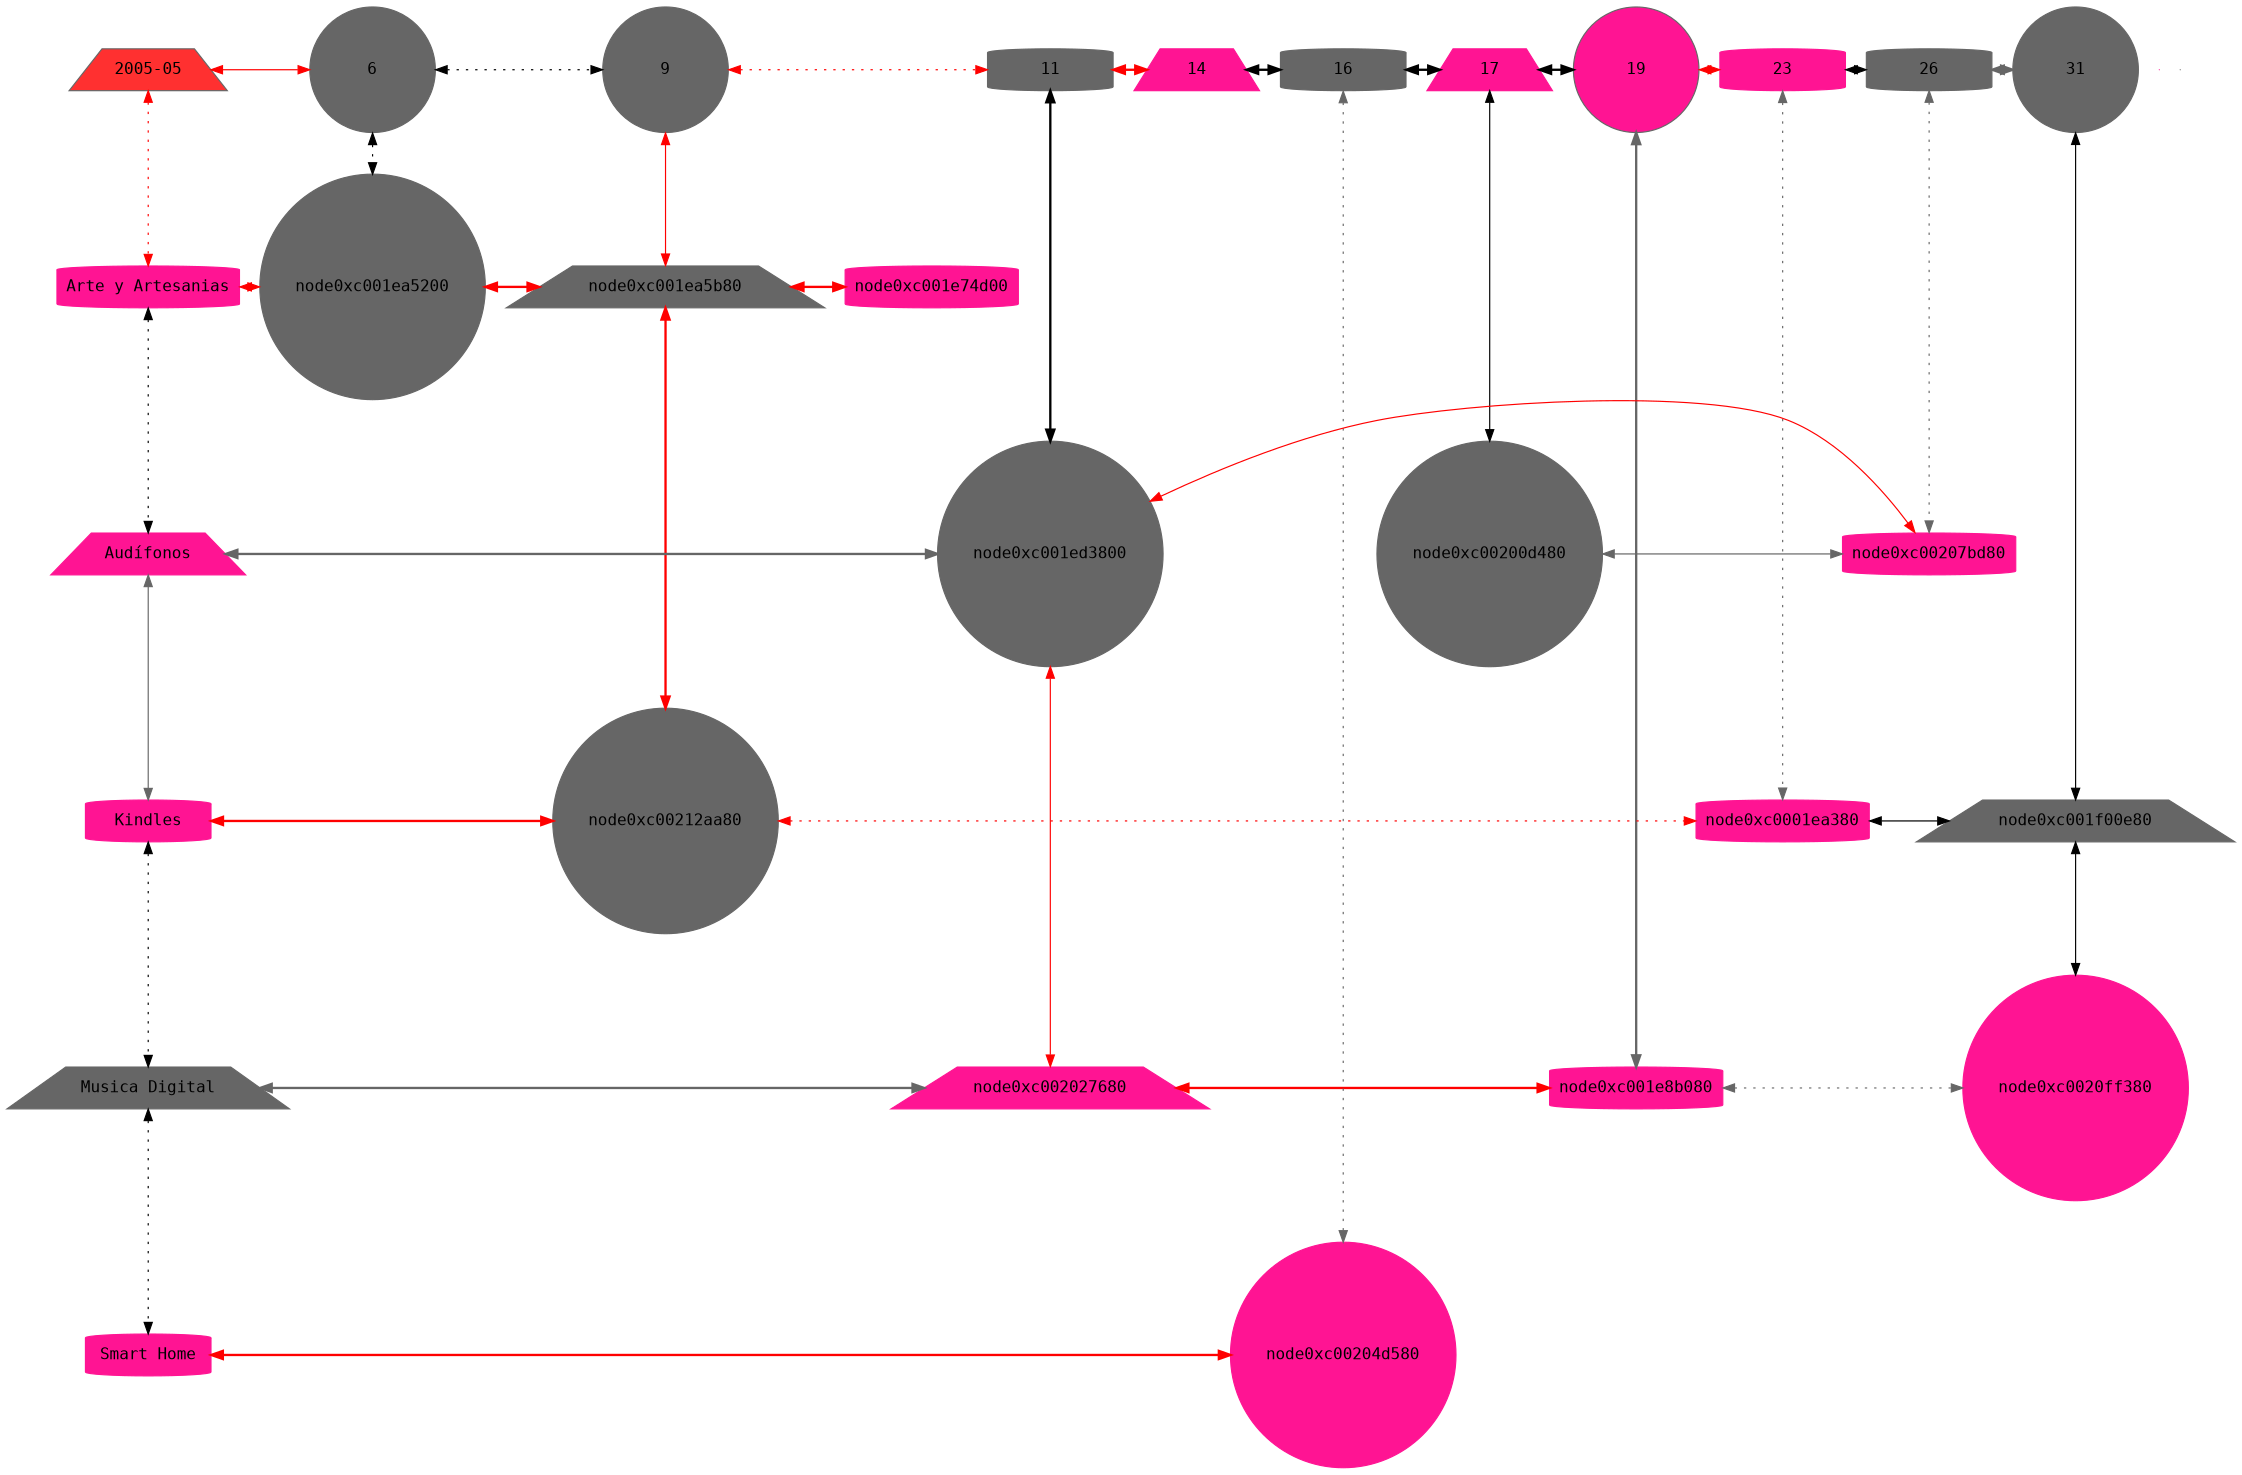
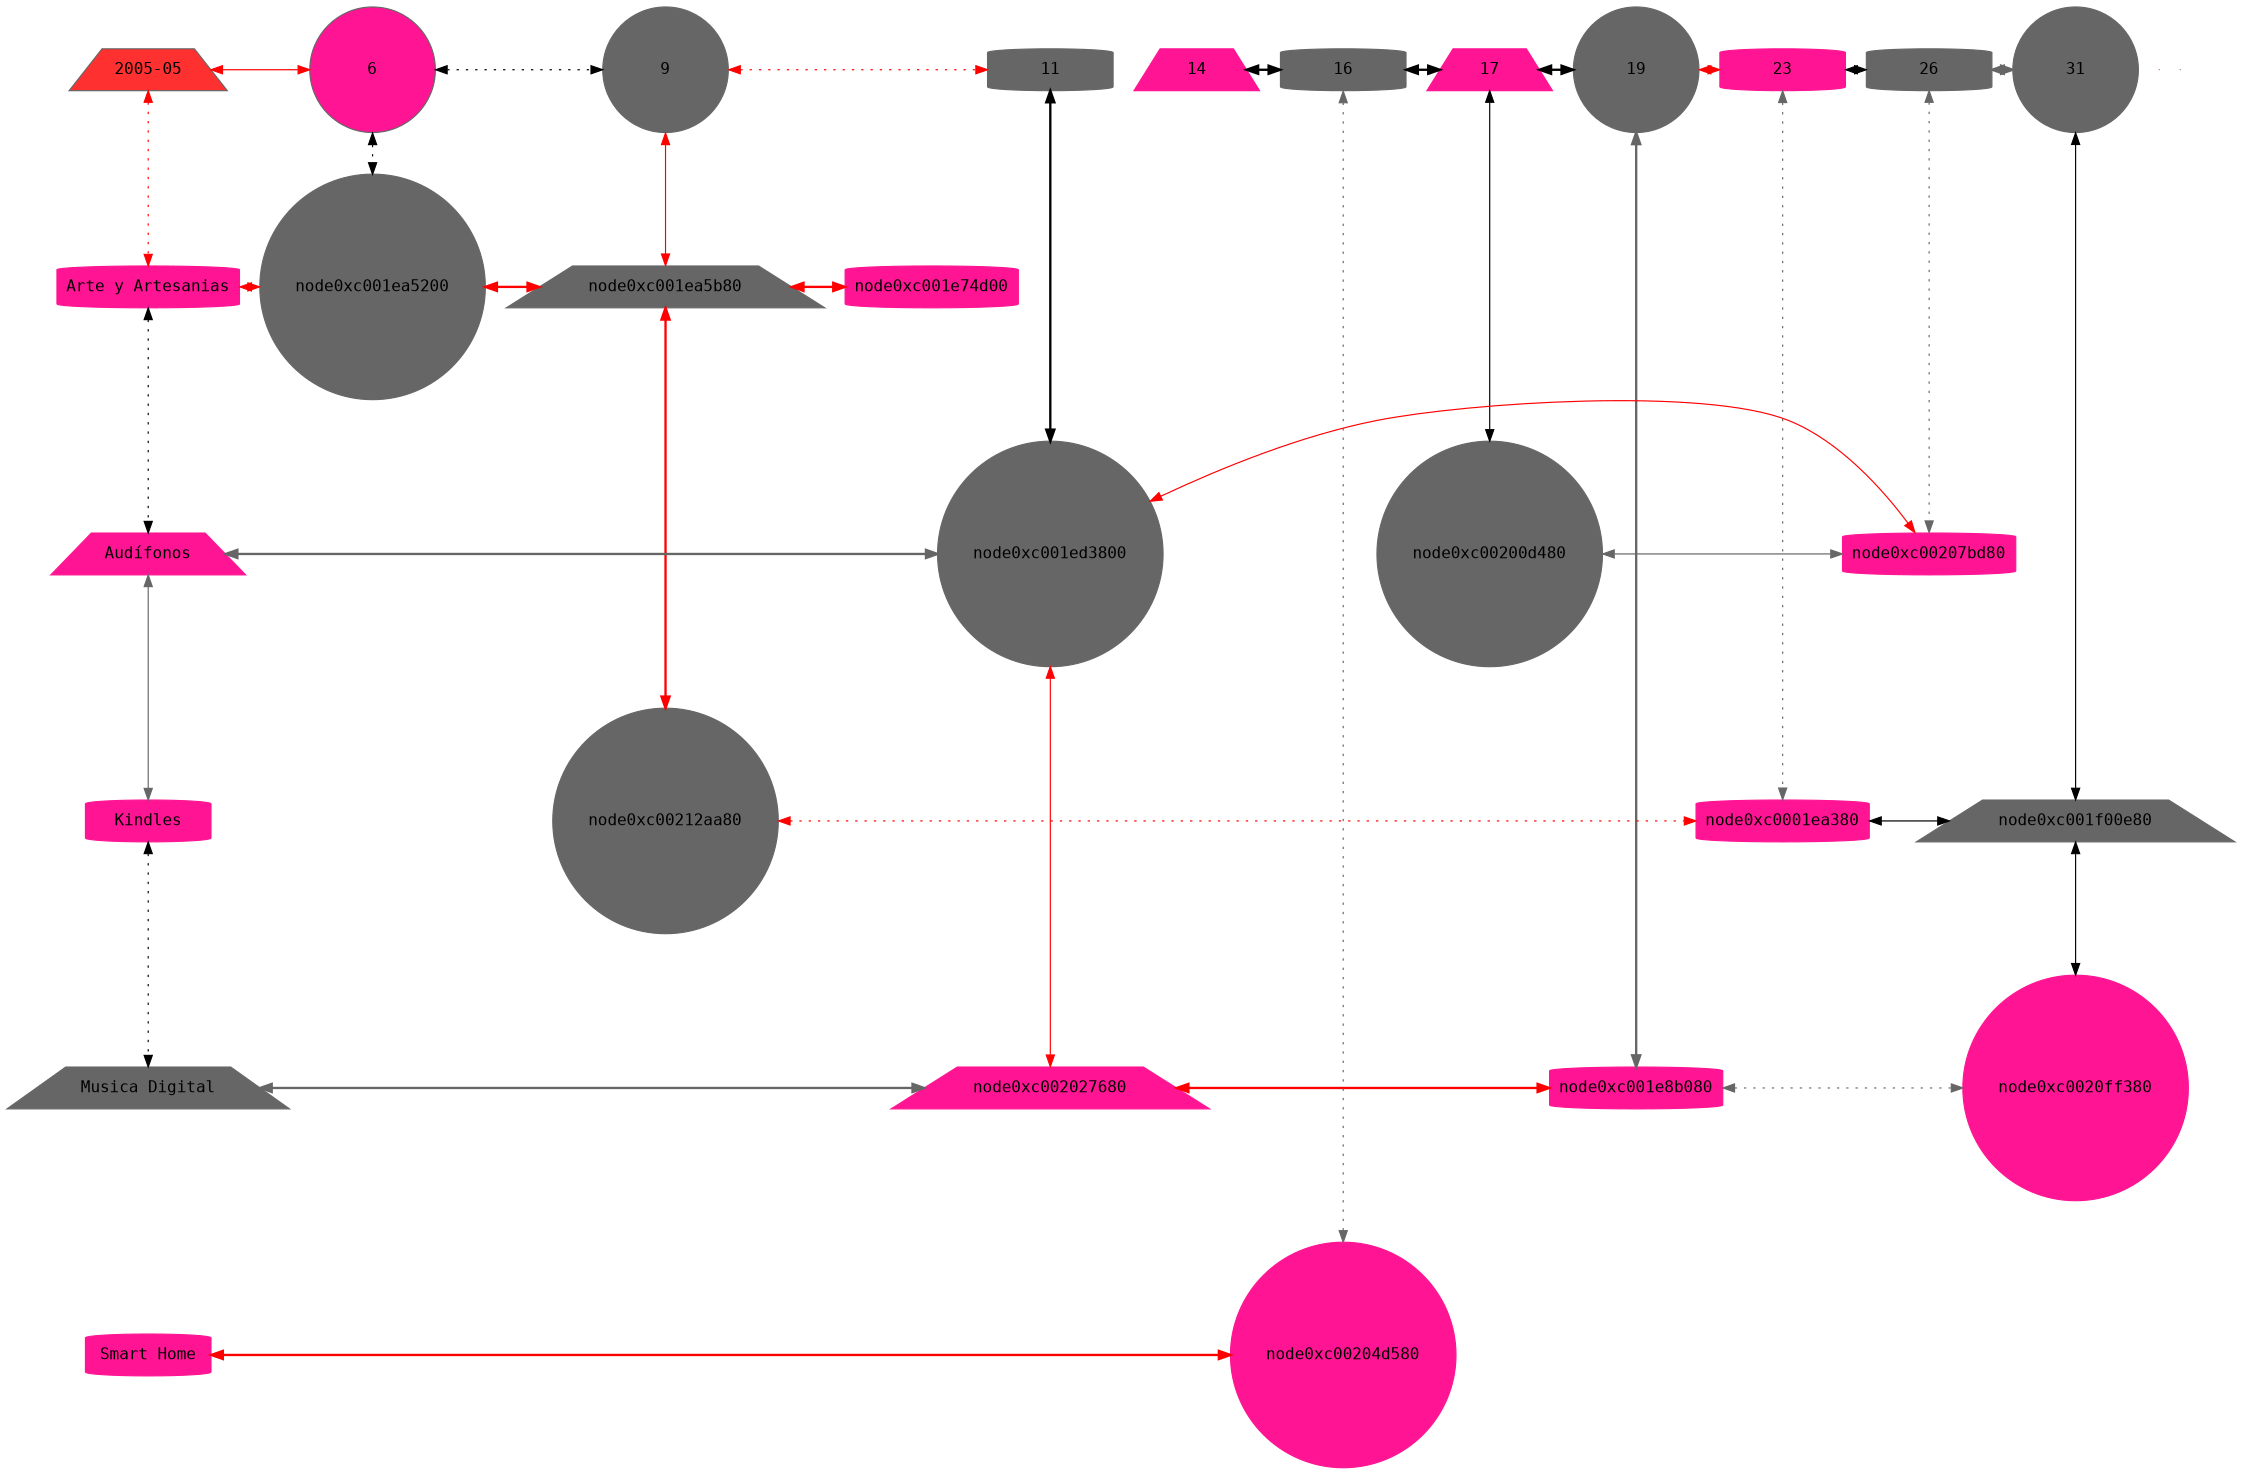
node "6": fillcolor gray40 -> deeppink
edge "11" -- "14": removed
node "19": fillcolor deeppink -> gray40
edge "Kindles" -- "node0xc00212aa80": removed
edge "Musica Digital" -- "Smart Home": removed
